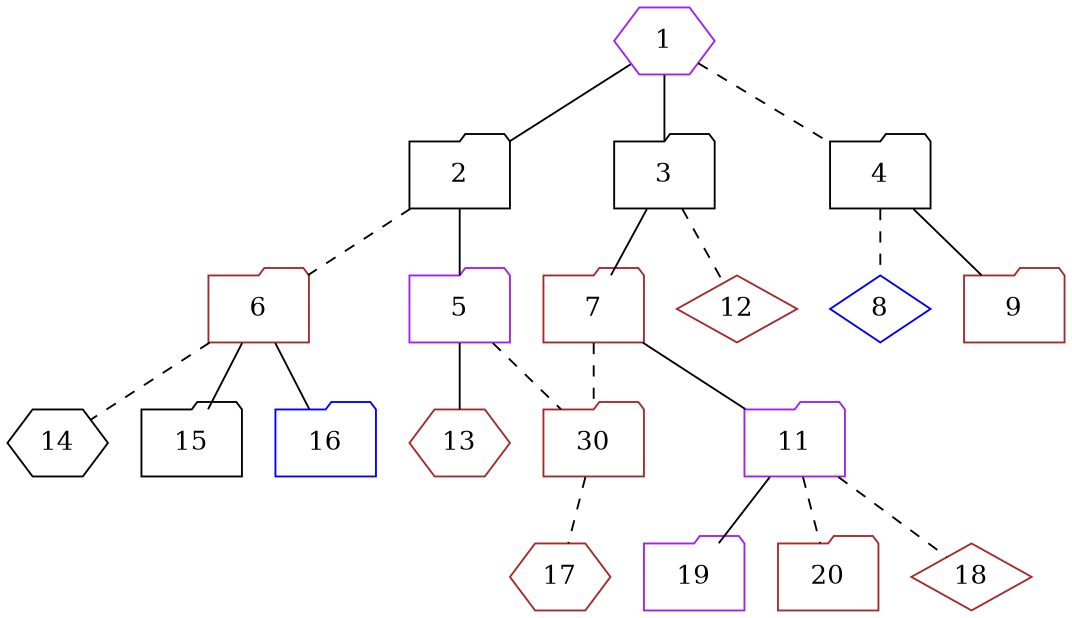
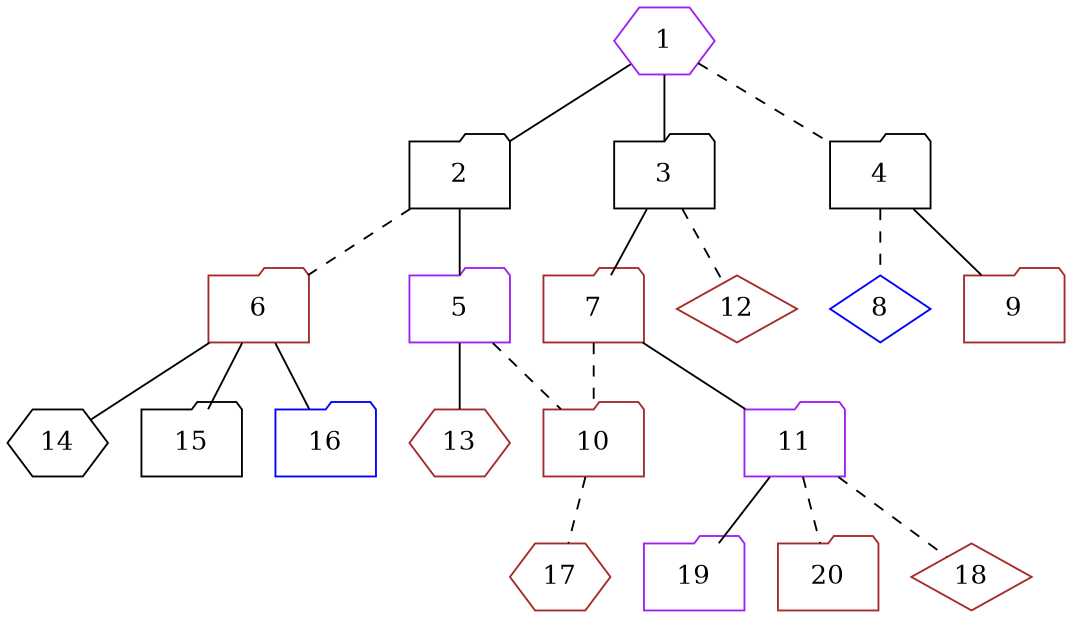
edge "6" -- "14": style dashed -> solid
node "30": label "30" -> "10"
